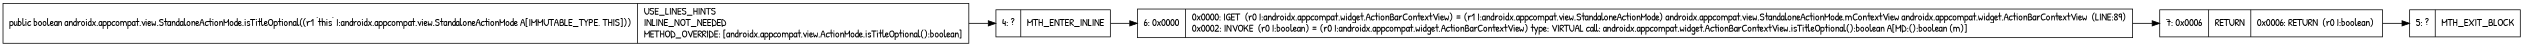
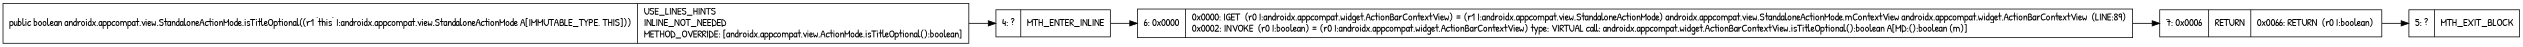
node "7: 0x0006": text "0x0006: RETURN  (r0 I:boolean)" -> "0x0066: RETURN  (r0 I:boolean)"
